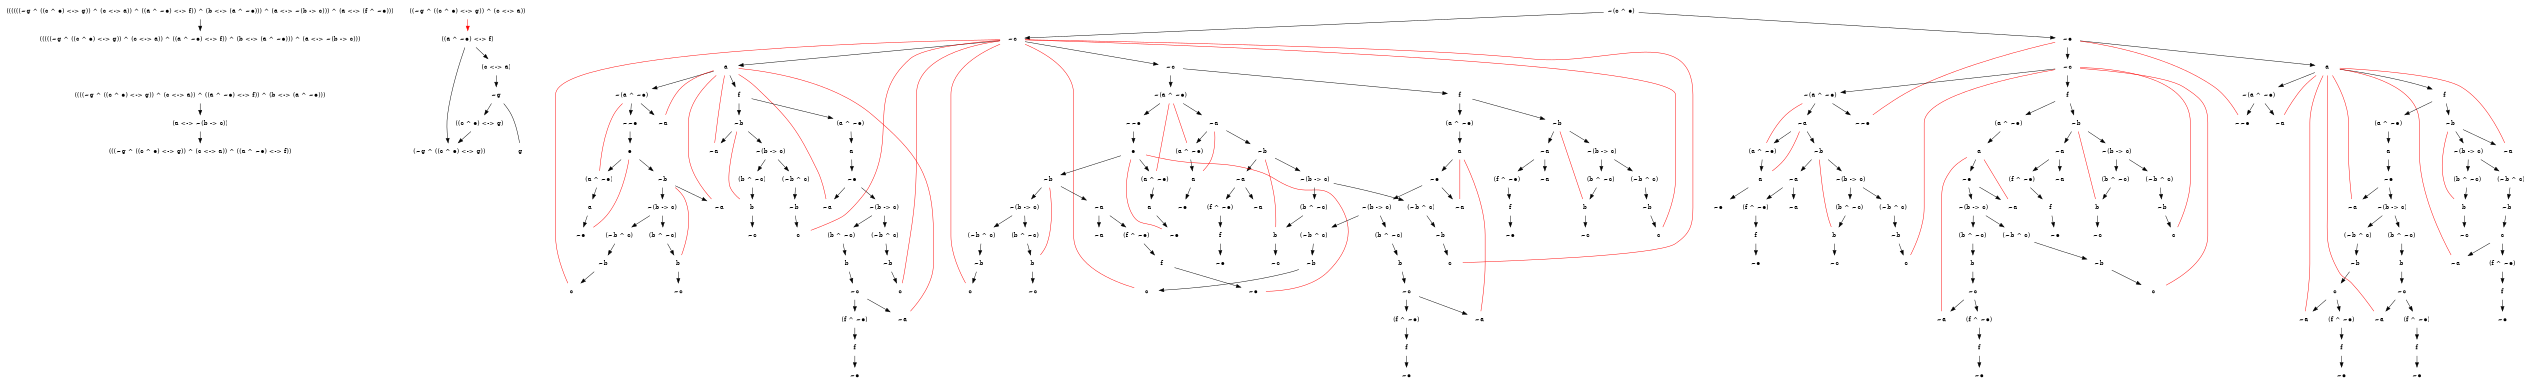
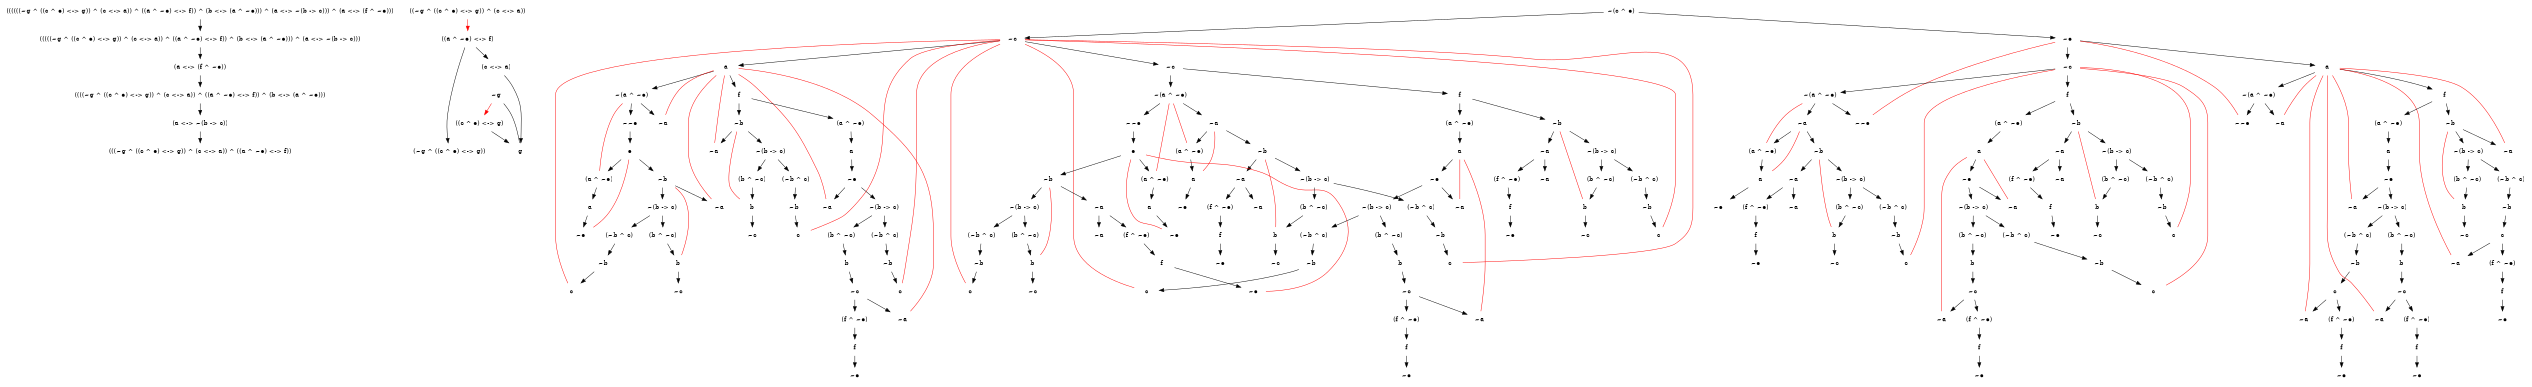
node "(a <-> (f ^ ~e))": added
edge "(c <-> a)" -> "~g": now "(c <-> a)" -> "g"
edge "~g" -> "((c ^ e) <-> g)": color black -> red
edge "((c ^ e) <-> g)" -> "(~g ^ ((c ^ e) <-> g))": now "((c ^ e) <-> g)" -> "g"
